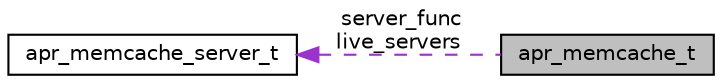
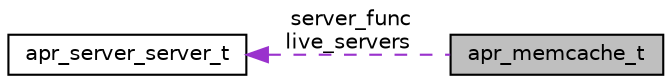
node "apr_memcache_server_t": label "apr_memcache_server_t" -> "apr_server_server_t"
